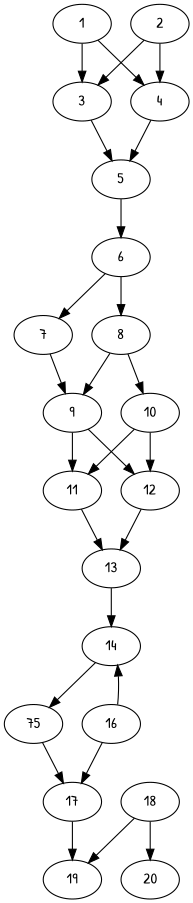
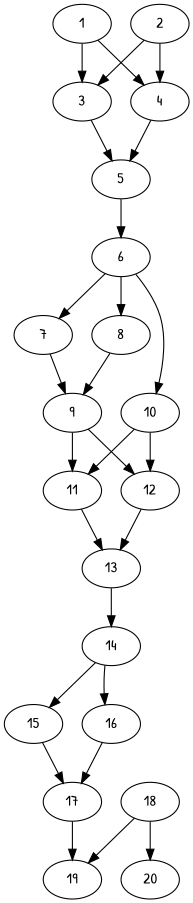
edge "8" -> "10": now "6" -> "10"
edge "16" -> "14": reversed
node "75": label "75" -> "15"
